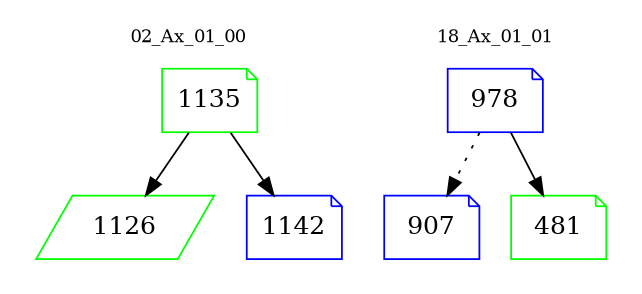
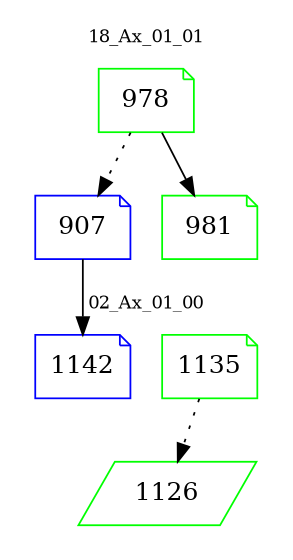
node "978": color blue -> green
edge "1135" -> "1126": style solid -> dotted
edge "1135" -> "1142": now "907" -> "1142"
node "481": label "481" -> "981"
